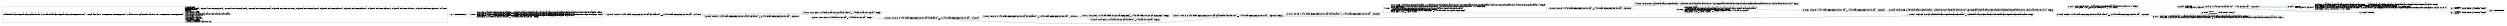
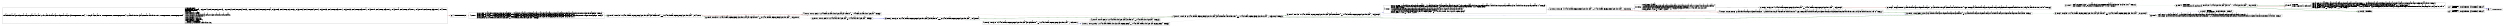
edge "49: 0x002e" -> "53: 0x003d": added
